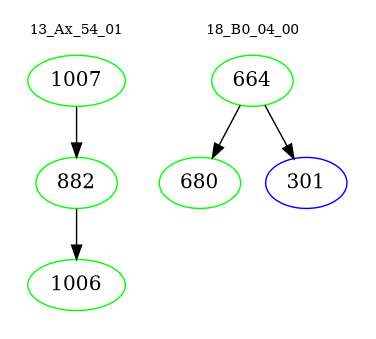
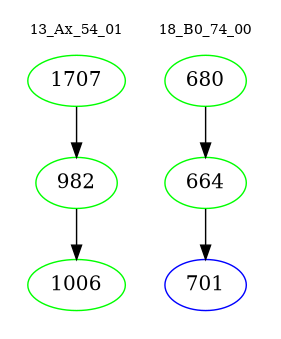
cluster "18_B0_04_00": label "18_B0_04_00" -> "18_B0_74_00"
node "1007": label "1007" -> "1707"
edge "664" -> "680": reversed
node "882": label "882" -> "982"
node "301": label "301" -> "701"
